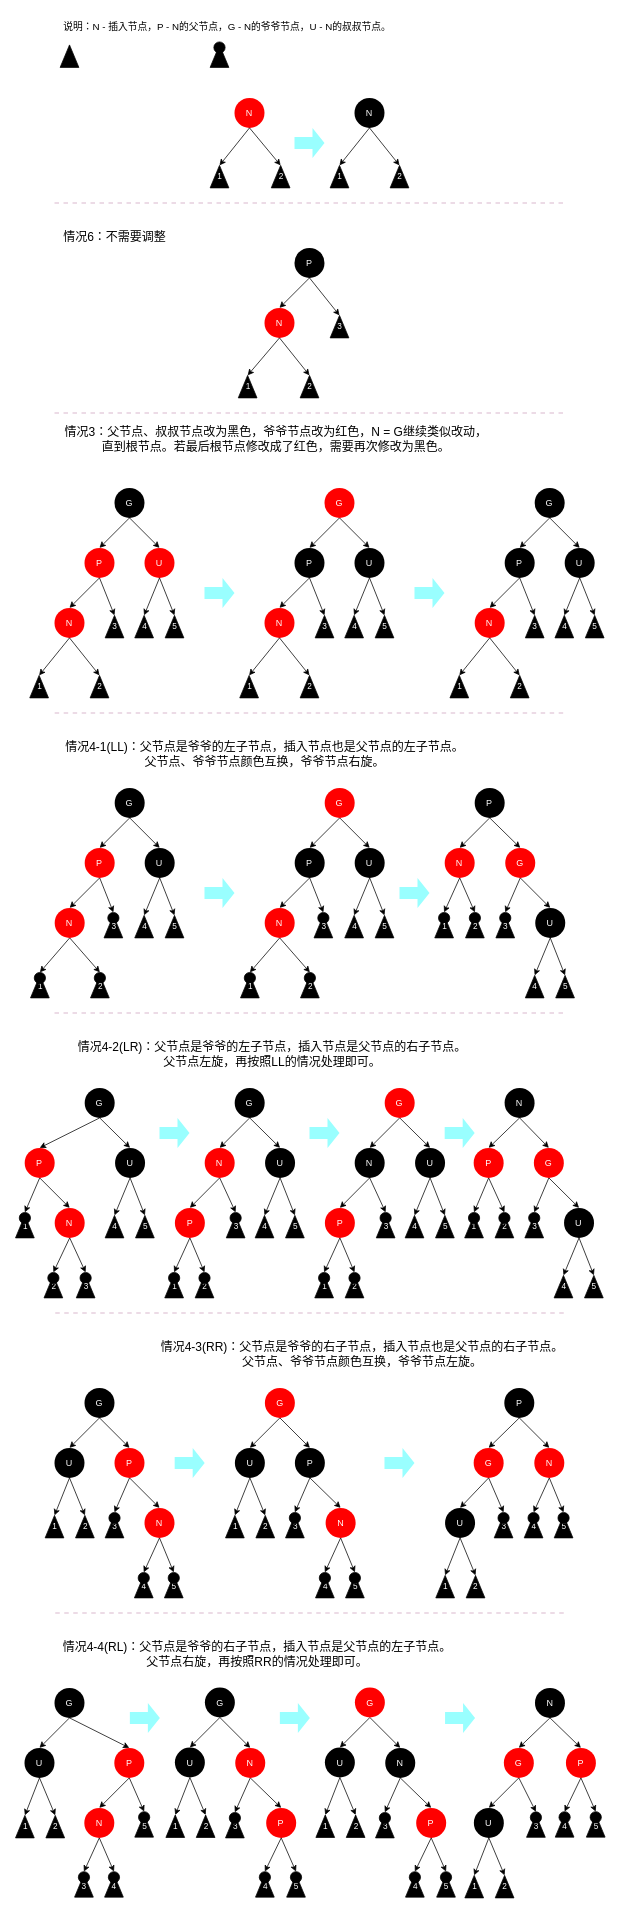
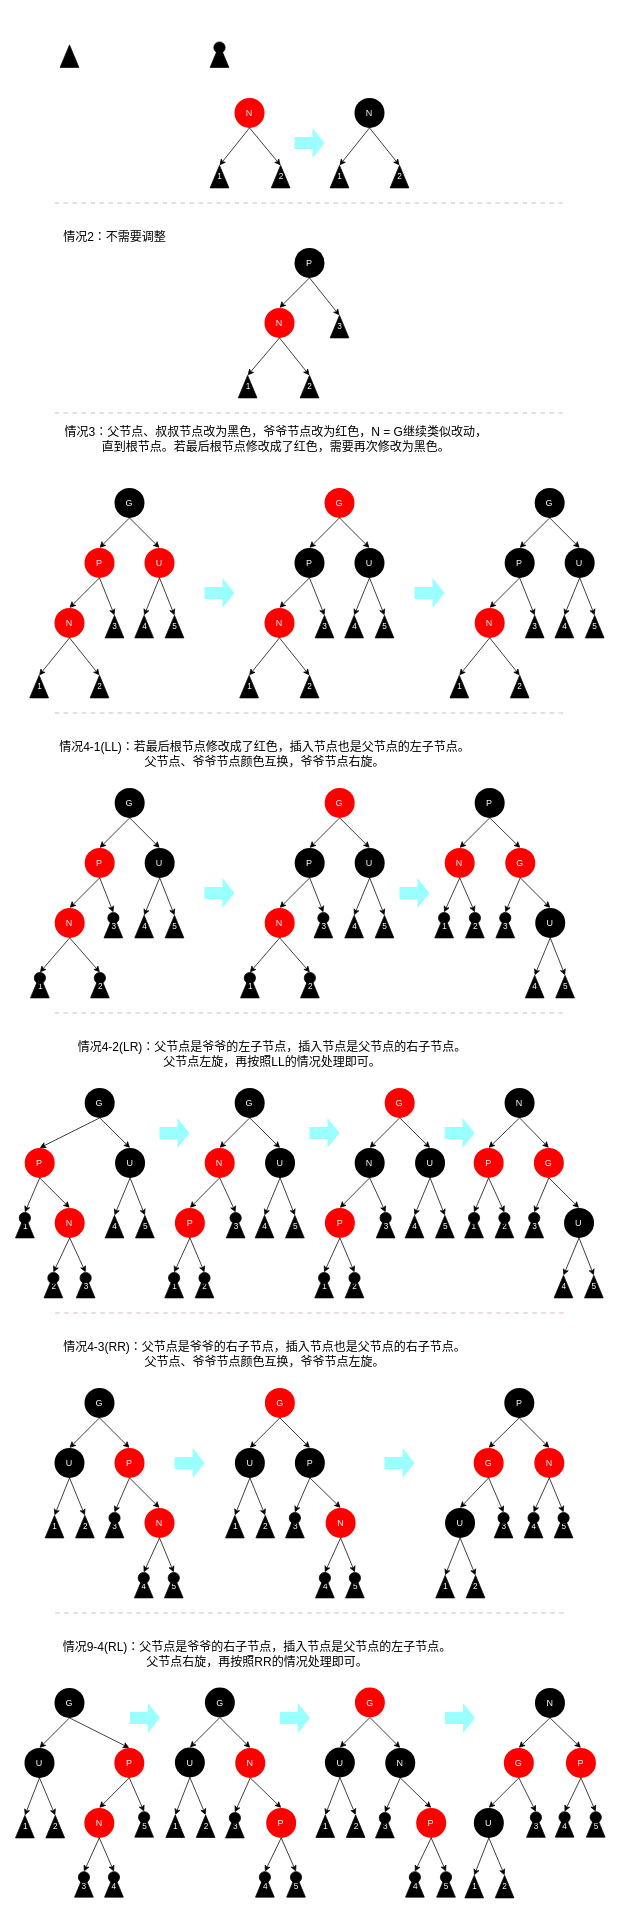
node "说明：N - 插入节点，P - N的父节点，G - N的爷爷节点，U - N的叔叔节点。": removed
node "情况6：不需要调整": label "情况6：不需要调整" -> "情况2：不需要调整"
node "情况4-1(LL)：父节点是爷爷的左子节点，插入节点也是父节点的左子节点。 父节点、爷爷节点颜色互换，爷爷节点右旋。": label "情况4-1(LL)：父节点是爷爷的左子节点，插入节点也是父节点的左子节点。 父节点、爷爷节点颜色互换，爷爷节点右旋。" -> "情况4-1(LL)：若最后根节点修改成了红色，插入节点也是父节点的左子节点。 父节点、爷爷节点颜色互换，爷爷节点右旋。"
node "情况4-3(RR)：父节点是爷爷的右子节点，插入节点也是父节点的右子节点。 父节点、爷爷节点颜色互换，爷爷节点左旋。": moved (362, 1354) -> (265, 1354)
node "情况4-4(RL)：父节点是爷爷的右子节点，插入节点是父节点的左子节点。 父节点右旋，再按照RR的情况处理即可。": label "情况4-4(RL)：父节点是爷爷的右子节点，插入节点是父节点的左子节点。 父节点右旋，再按照RR的情况处理即可。" -> "情况9-4(RL)：父节点是爷爷的右子节点，插入节点是父节点的左子节点。 父节点右旋，再按照RR的情况处理即可。"
